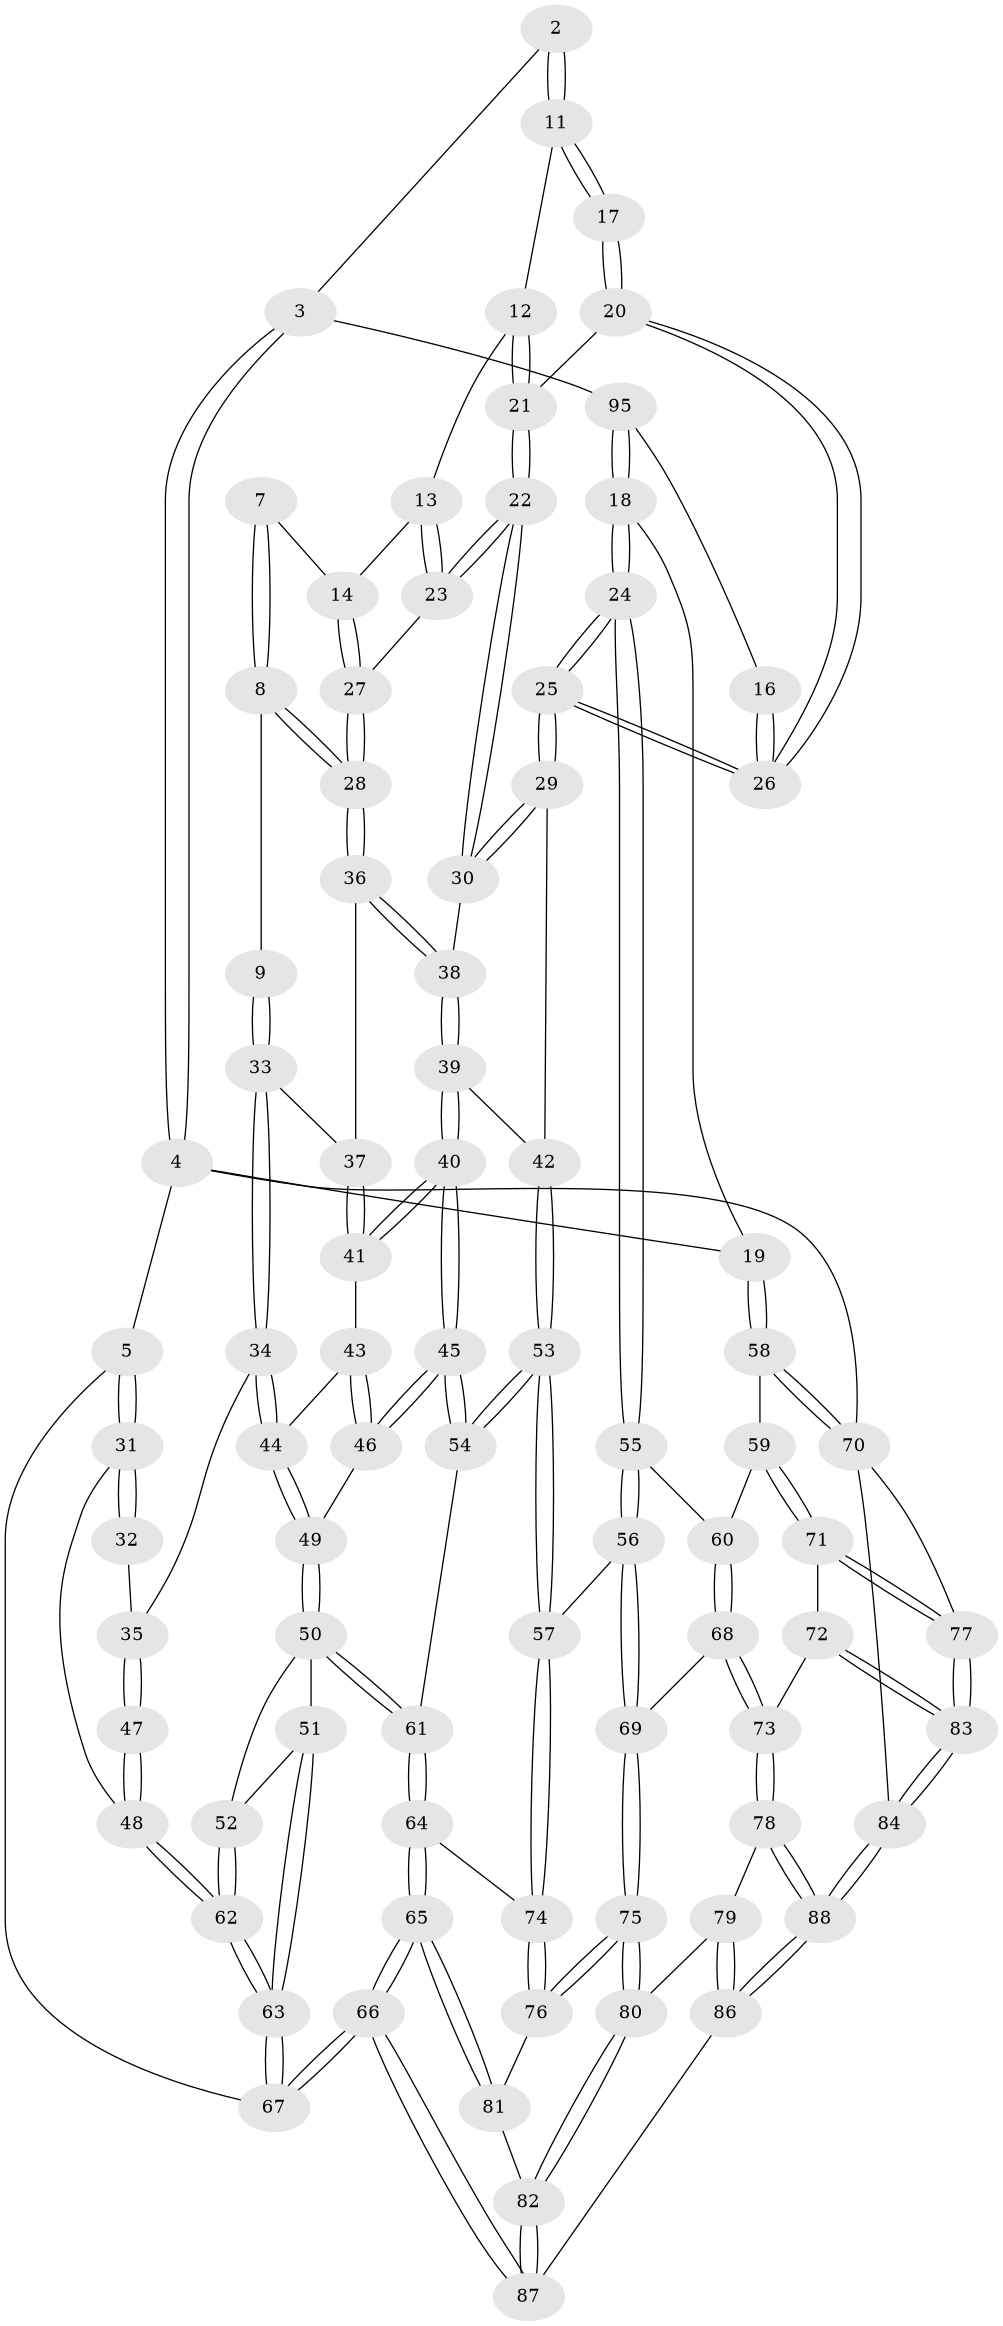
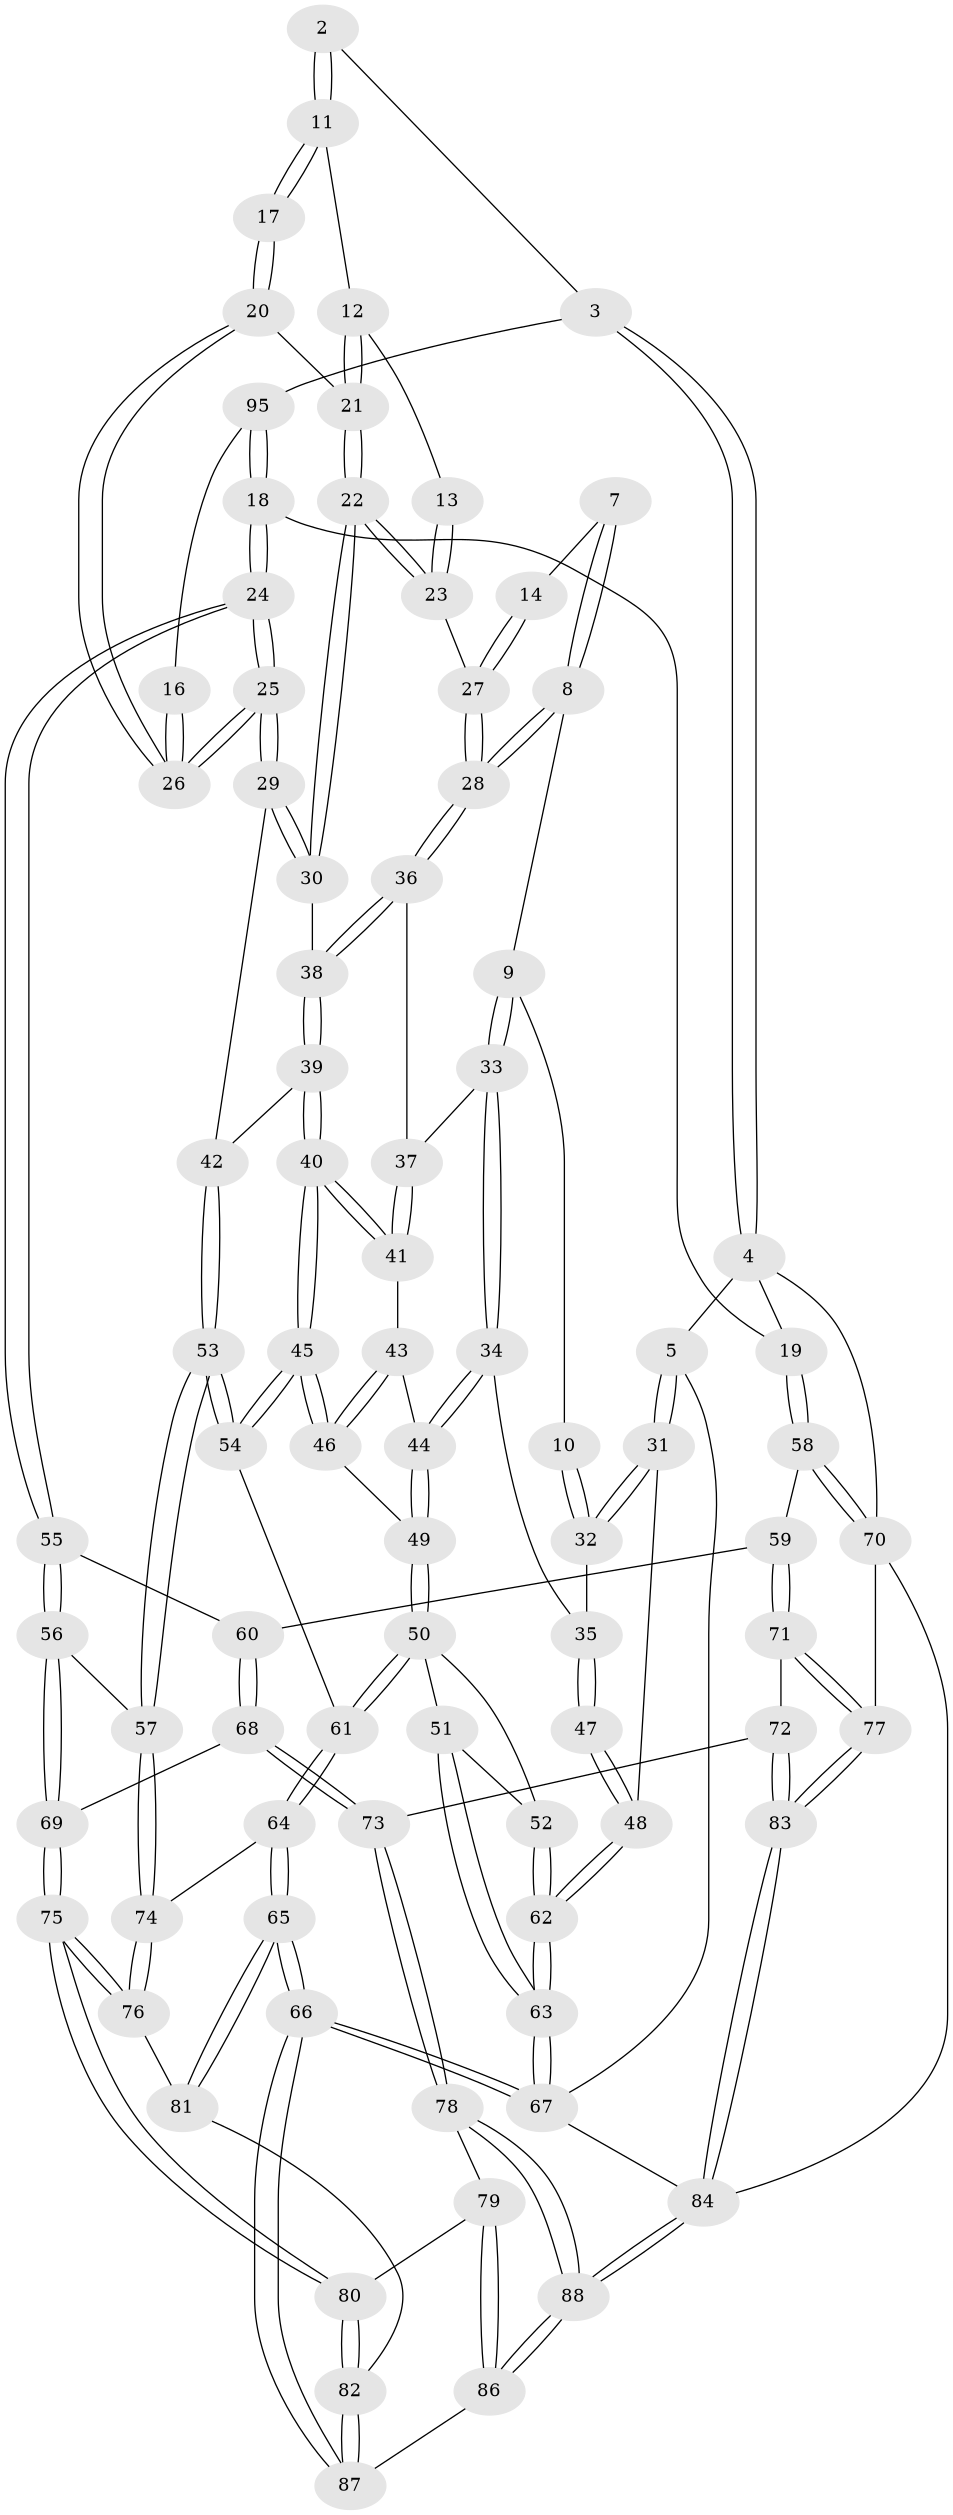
edge "13" -- "14": removed
node "10": added
edge "67" -- "84": added
